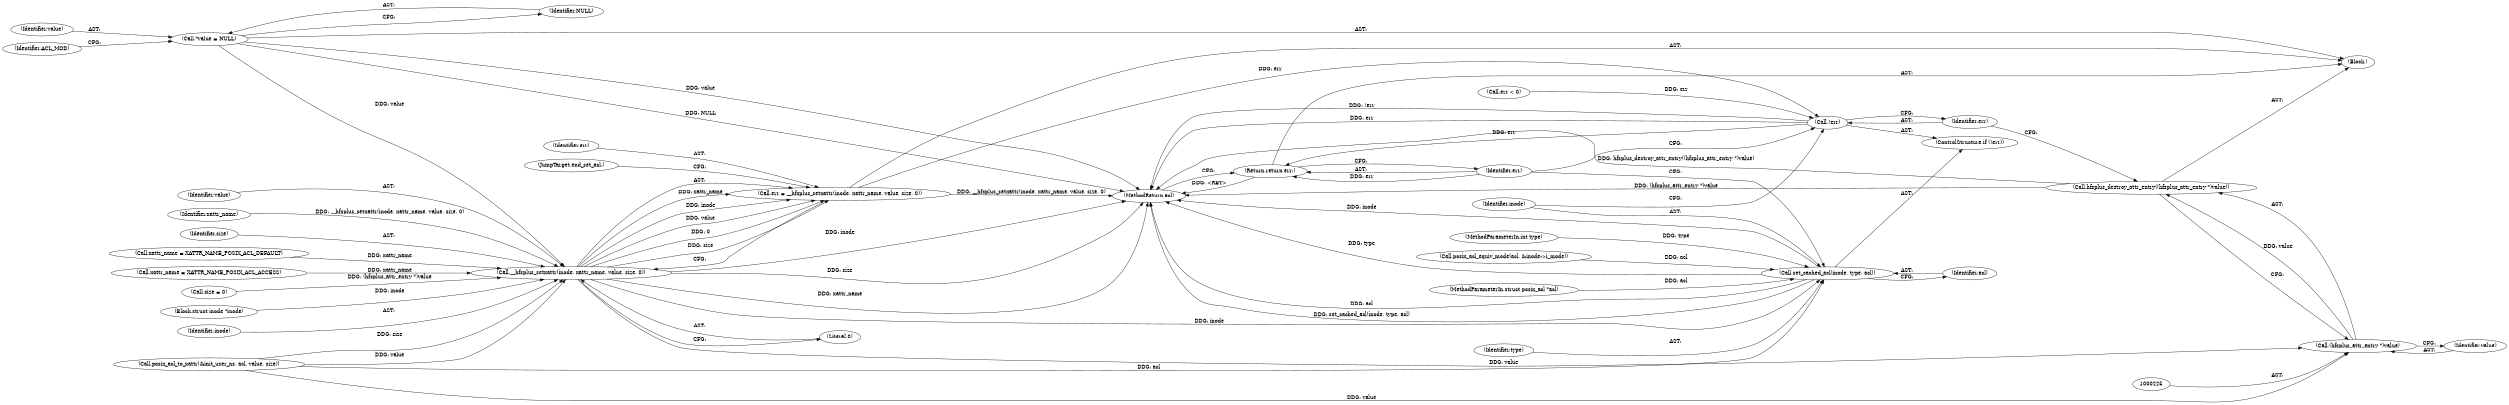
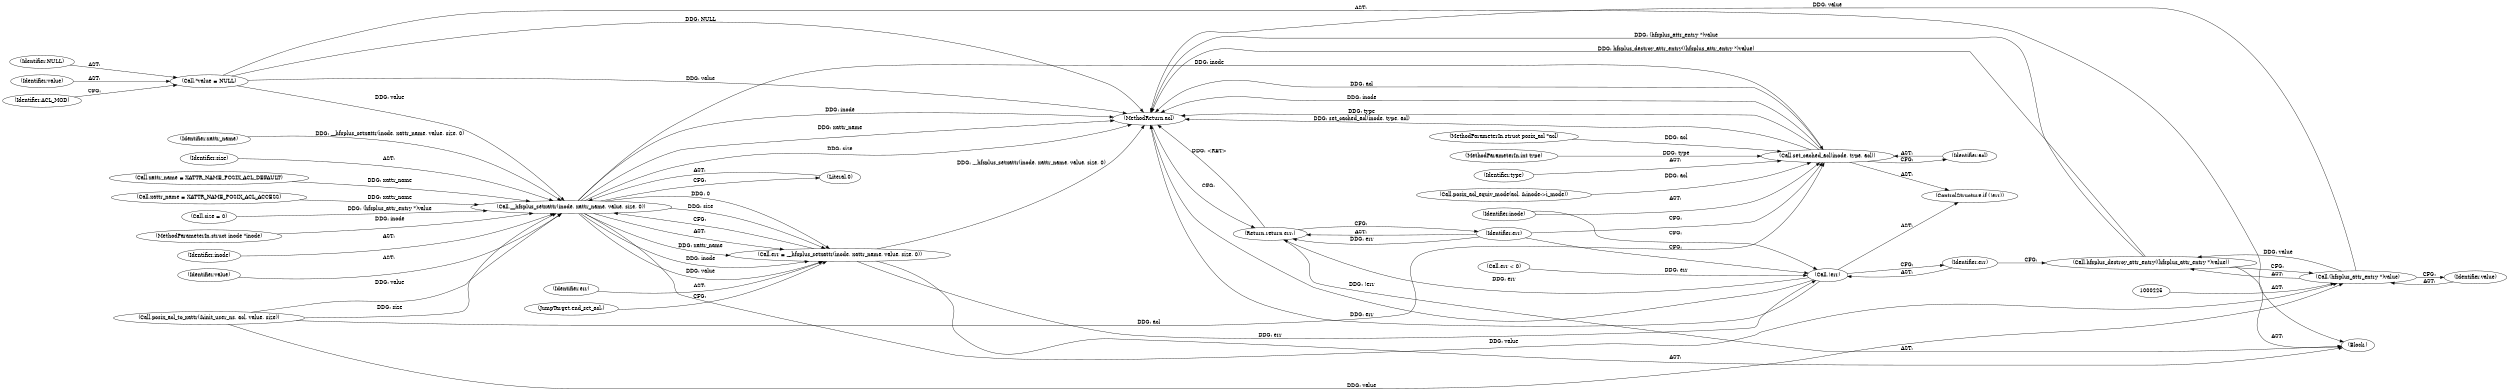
edge "(Call,(hfsplus_attr_entry *)value)" -> "(MethodReturn,acl)": added, label "DDG: value"
edge "(Call,*value = NULL)" -> "(Identifier,NULL)": removed, label "CFG:"
node "(Block,struct inode *inode)": label "(Block,struct inode *inode)" -> "(MethodParameterIn,struct inode *inode)"
